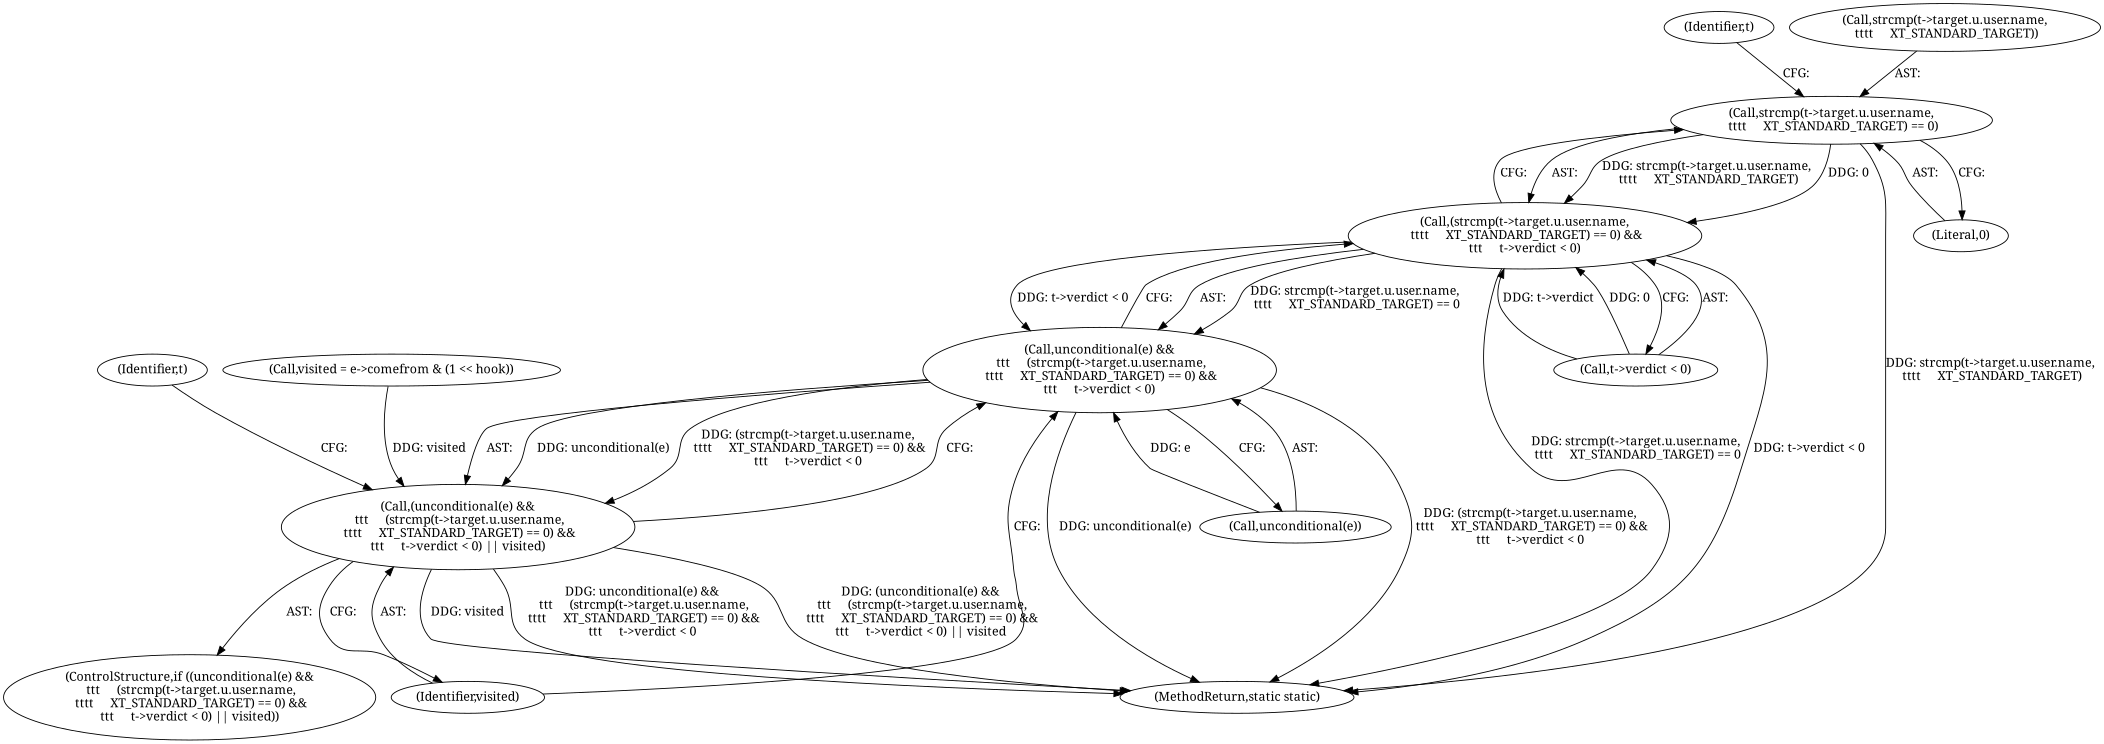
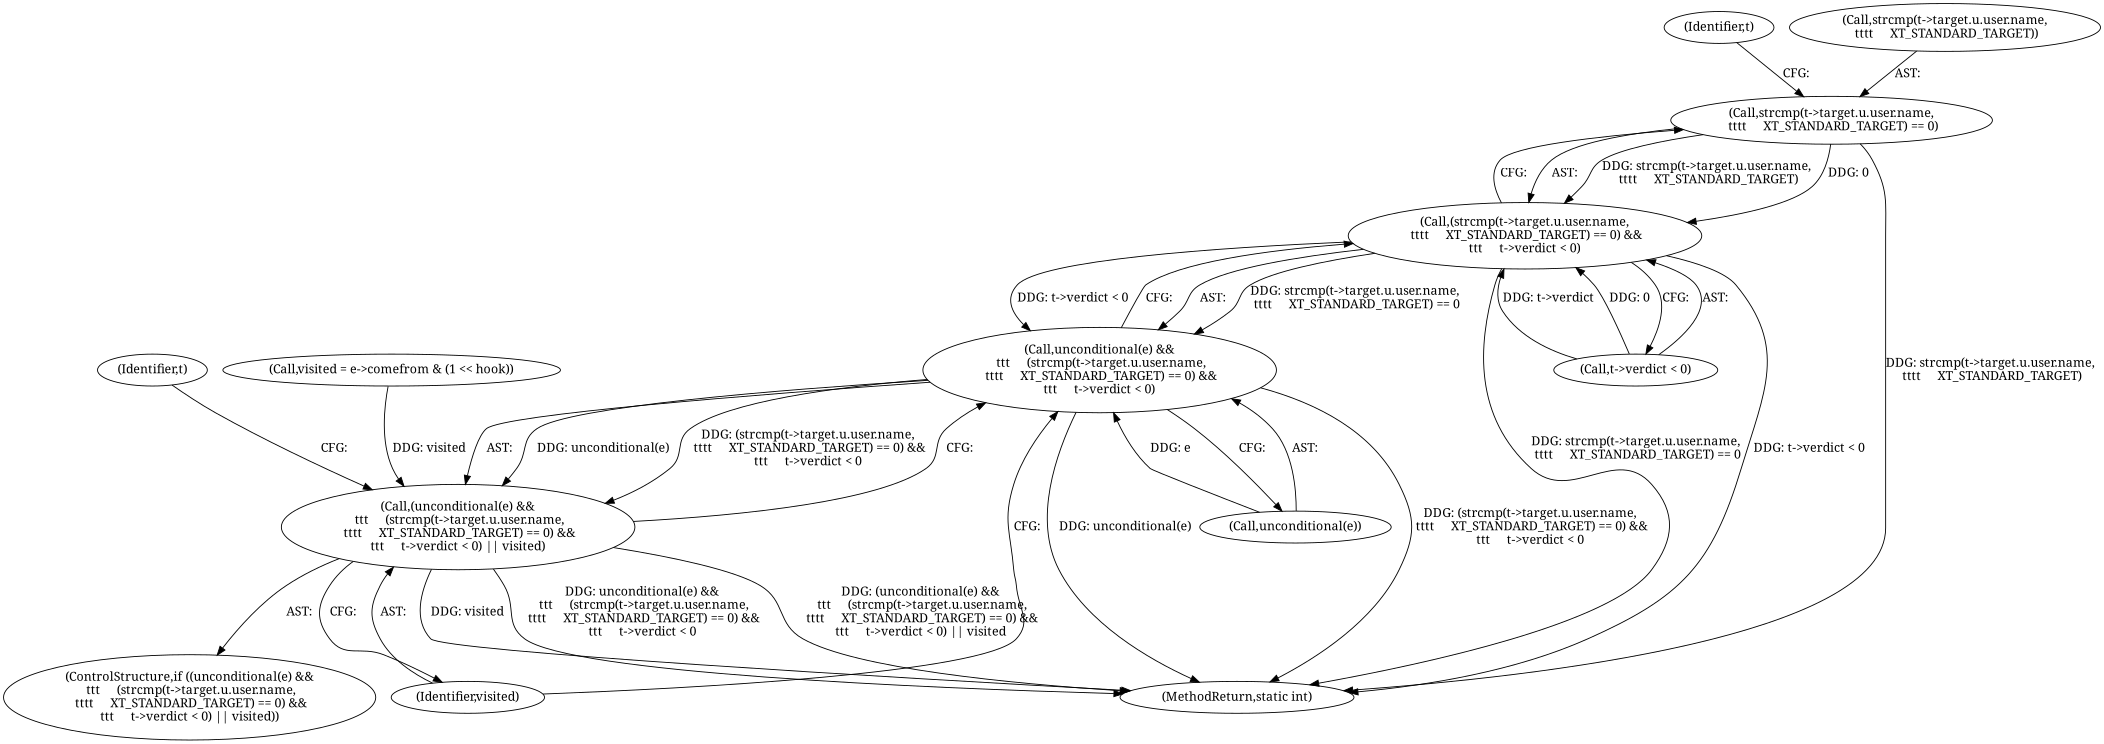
node "(Literal,0)": removed
node "(MethodReturn,static static)": label "(MethodReturn,static static)" -> "(MethodReturn,static int)"
